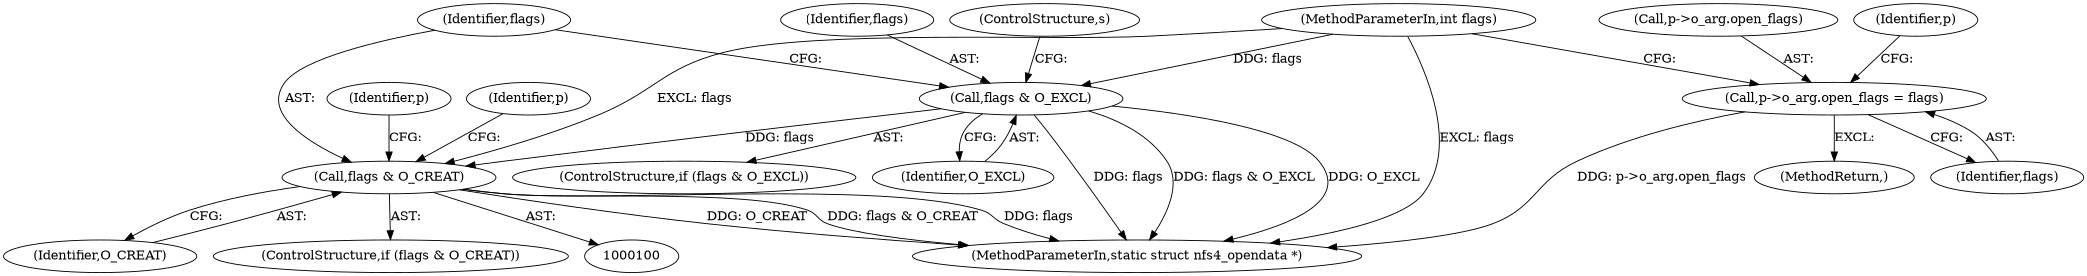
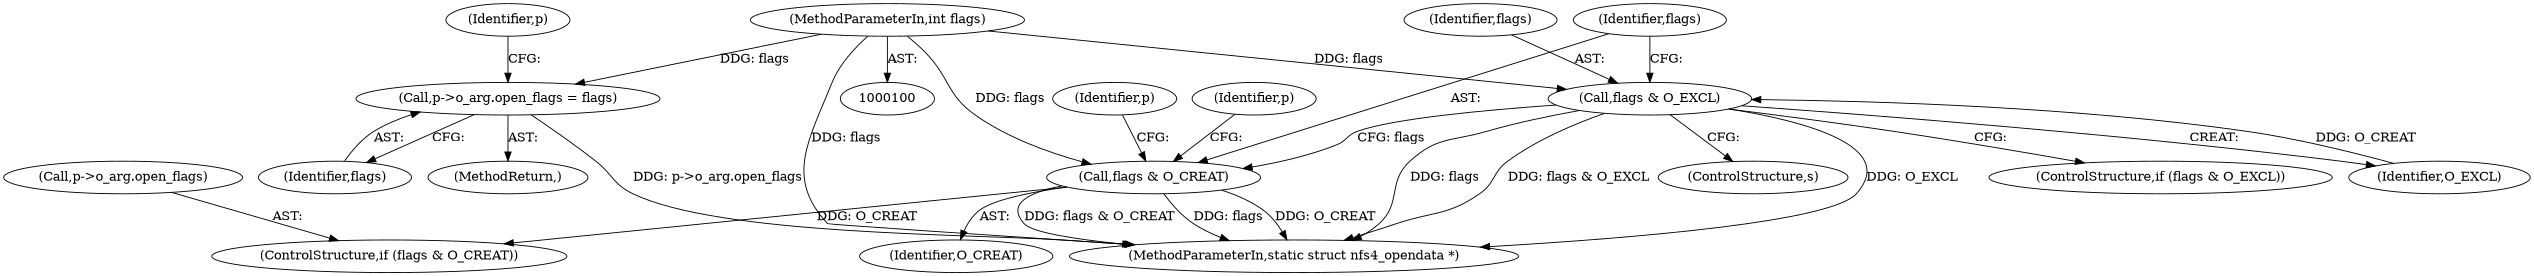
edge "(ControlStructure,s)" -> "(Call,flags & O_EXCL)": reversed
edge "(Call,p->o_arg.open_flags)" -> "(Call,p->o_arg.open_flags = flags)": now "(Call,p->o_arg.open_flags)" -> "(ControlStructure,if (flags & O_CREAT))"
edge "(MethodParameterIn,int flags)" -> "(Call,p->o_arg.open_flags = flags)": label "CFG: " -> "DDG: flags"
edge "(MethodParameterIn,int flags)" -> "(Call,flags & O_CREAT)": label "EXCL: flags" -> "DDG: flags"
edge "(Call,flags & O_EXCL)" -> "(Call,flags & O_CREAT)": label "DDG: flags" -> "CFG: flags"
edge "(Call,flags & O_EXCL)" -> "(ControlStructure,if (flags & O_EXCL))": label "AST: " -> "CFG: "
edge "(Call,flags & O_EXCL)" -> "(Identifier,O_EXCL)": label "CFG: " -> "CREAT: "
edge "(Identifier,O_EXCL)" -> "(Call,flags & O_EXCL)": label "AST: " -> "DDG: O_CREAT"
edge "(MethodParameterIn,int flags)" -> "(MethodParameterIn,static struct nfs4_opendata *)": label "EXCL: flags" -> "DDG: flags"
edge "(Call,p->o_arg.open_flags = flags)" -> "(MethodReturn,)": label "EXCL: " -> "AST: "
edge "(Call,flags & O_CREAT)" -> "(Identifier,O_CREAT)": label "CFG: " -> "AST: "
edge "(Call,flags & O_CREAT)" -> "(ControlStructure,if (flags & O_CREAT))": label "AST: " -> "DDG: O_CREAT"
edge "(Call,flags & O_CREAT)" -> "1000100": now "(MethodParameterIn,int flags)" -> "1000100"
edge "(Identifier,O_CREAT)" -> "(Call,flags & O_CREAT)": removed, label "AST:"
